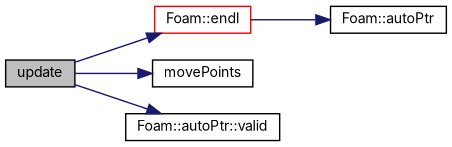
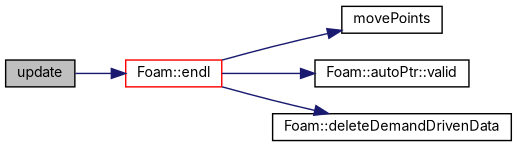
node "Foam::autoPtr": label "Foam::autoPtr" -> "Foam::deleteDemandDrivenData"
edge "update" -> "movePoints": now "Foam::endl" -> "movePoints"
edge "update" -> "Foam::autoPtr::valid": now "Foam::endl" -> "Foam::autoPtr::valid"
